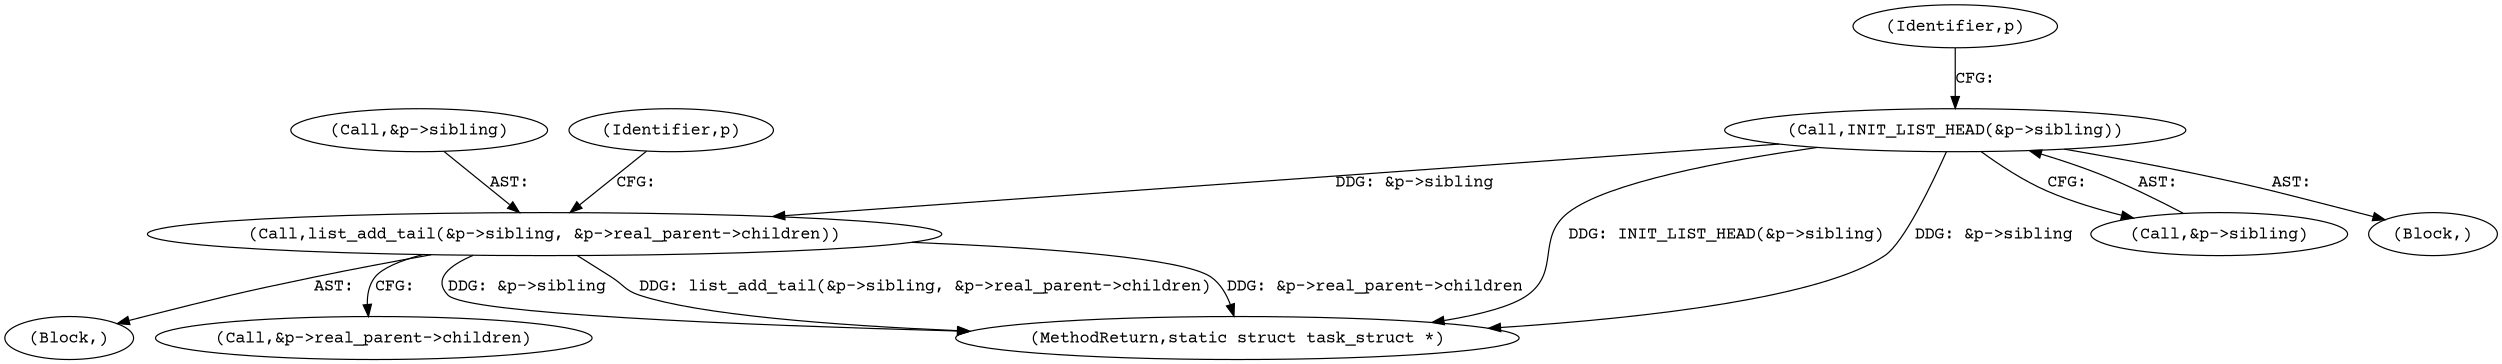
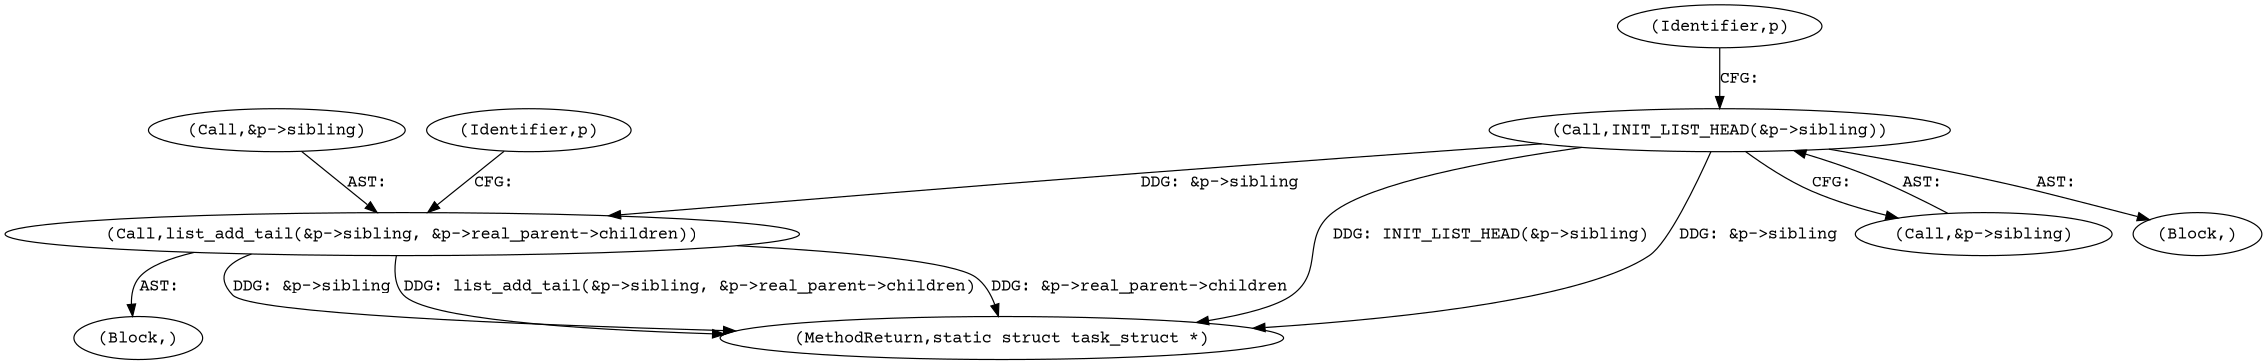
node "(Call,&p->real_parent->children)": removed
